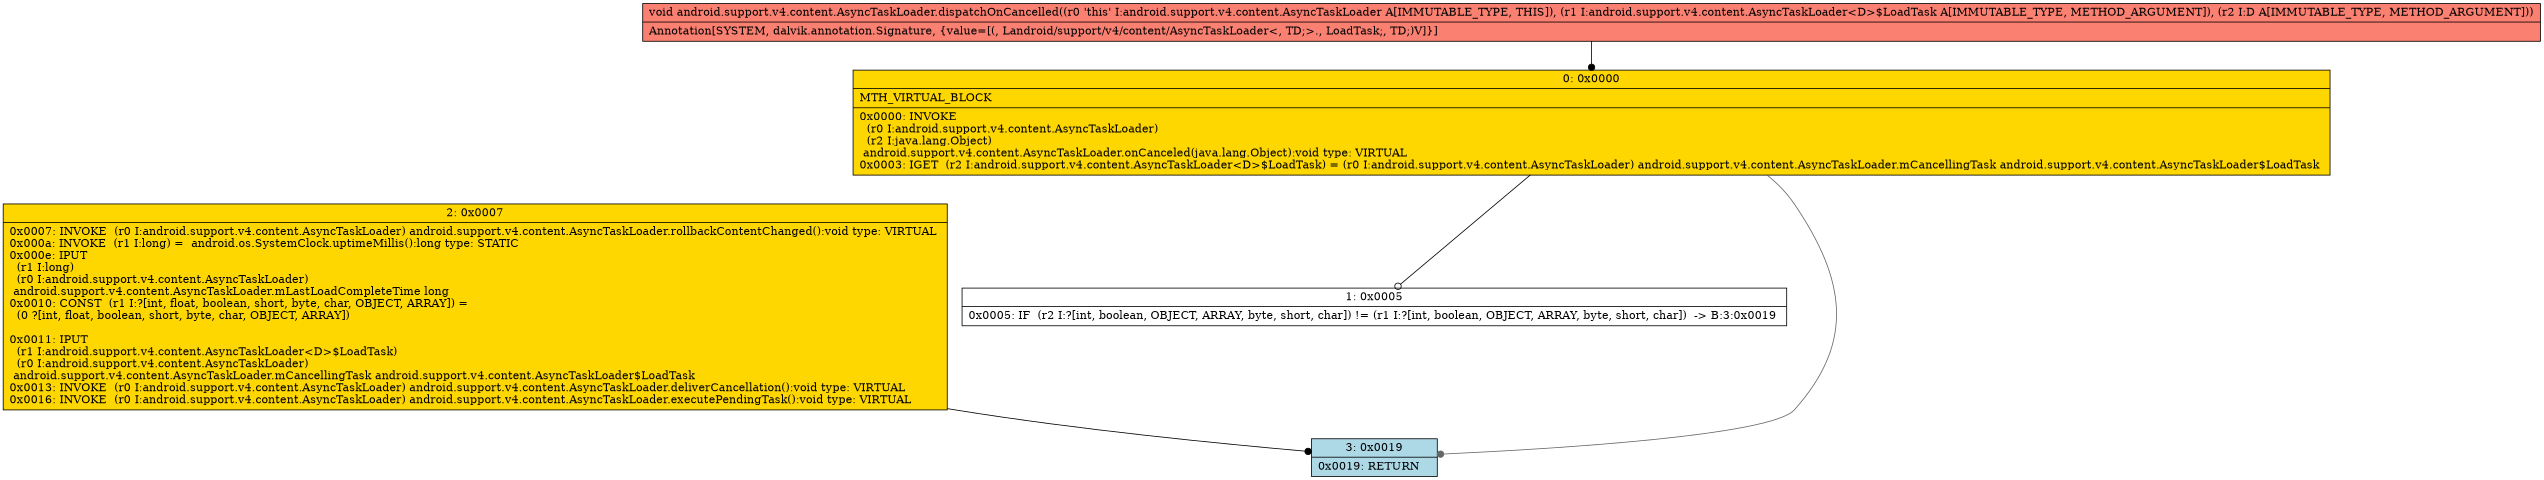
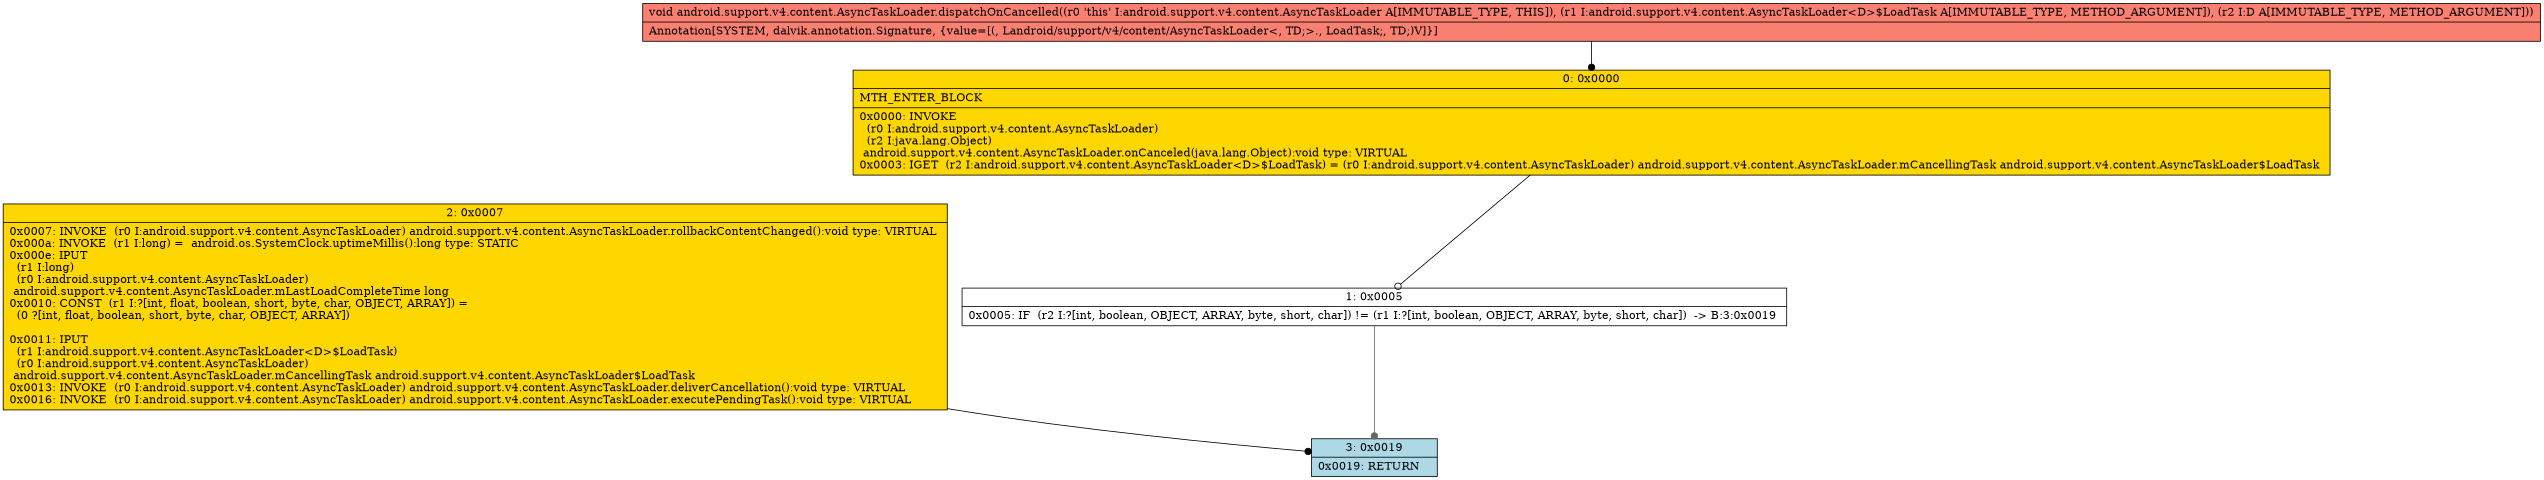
node "0: 0x0000": text "MTH_VIRTUAL_BLOCK" -> "MTH_ENTER_BLOCK"
edge "0: 0x0000" -> "3: 0x0019": now "1: 0x0005" -> "3: 0x0019"
